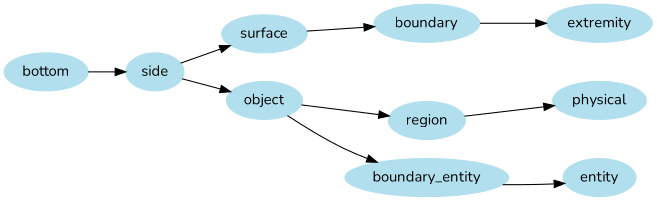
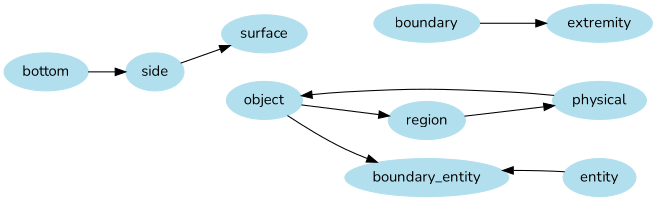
edge "surface" -> "boundary": removed
edge "side" -> "object": now "physical" -> "object"
edge "boundary_entity" -> "entity": reversed
